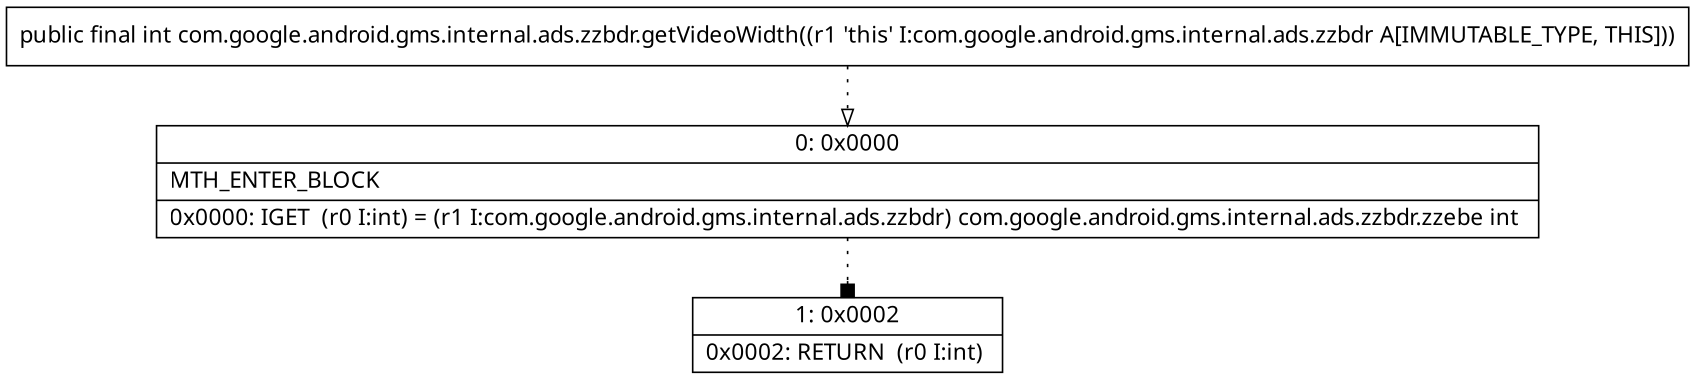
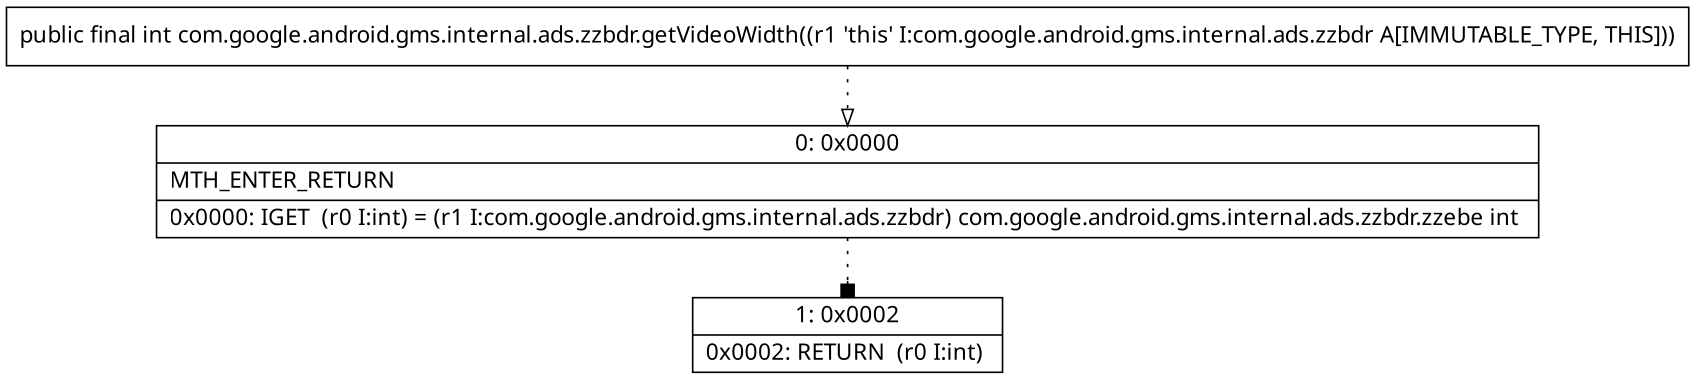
node "0: 0x0000": text "MTH_ENTER_BLOCK" -> "MTH_ENTER_RETURN"
